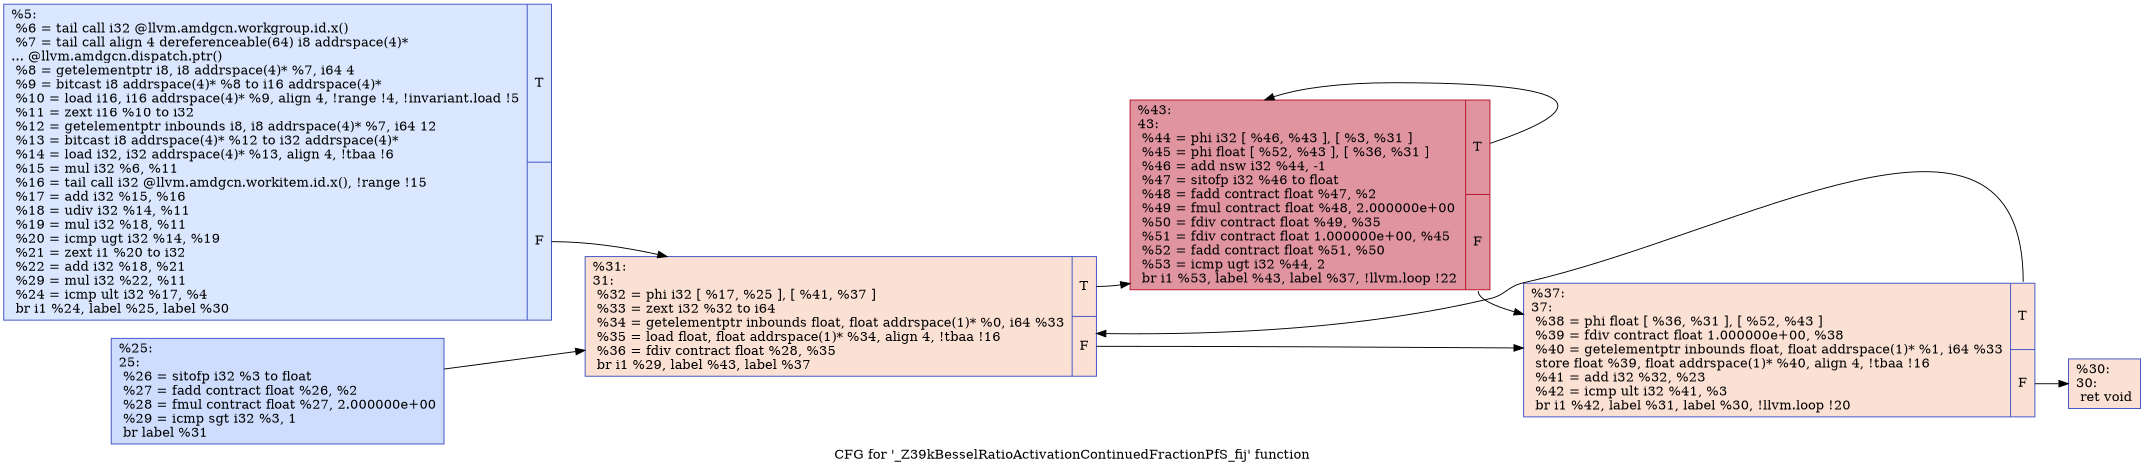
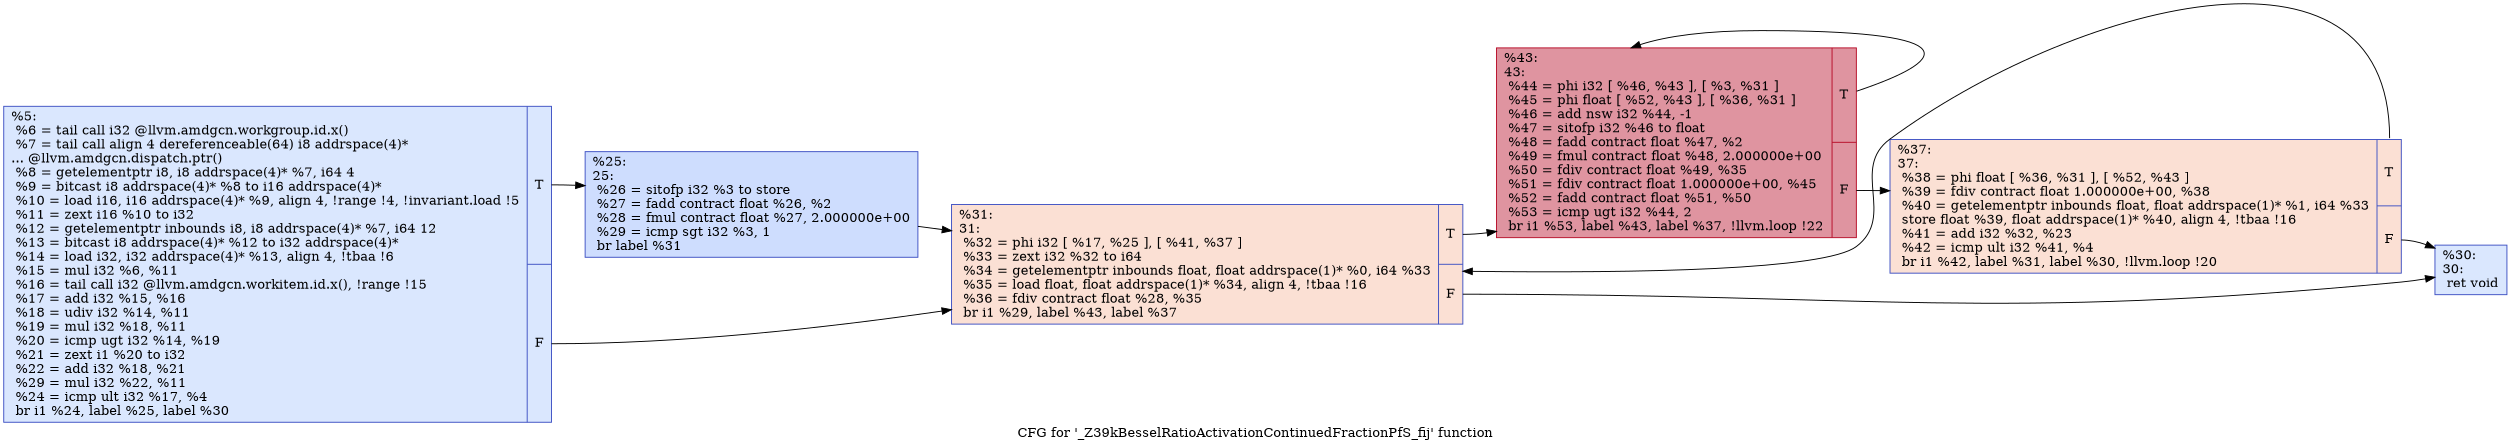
edge "%5:" -> "%25:": added
edge "%31:" -> "%37:": now "%31:" -> "%30:"
node "%25:": text "%26 = sitofp i32 %3 to float" -> "%26 = sitofp i32 %3 to store"
node "%30:": fillcolor #f7b99e70 -> #abc8fd70
node "%37:": text "%42 = icmp ult i32 %41, %3" -> "%42 = icmp ult i32 %41, %4"
